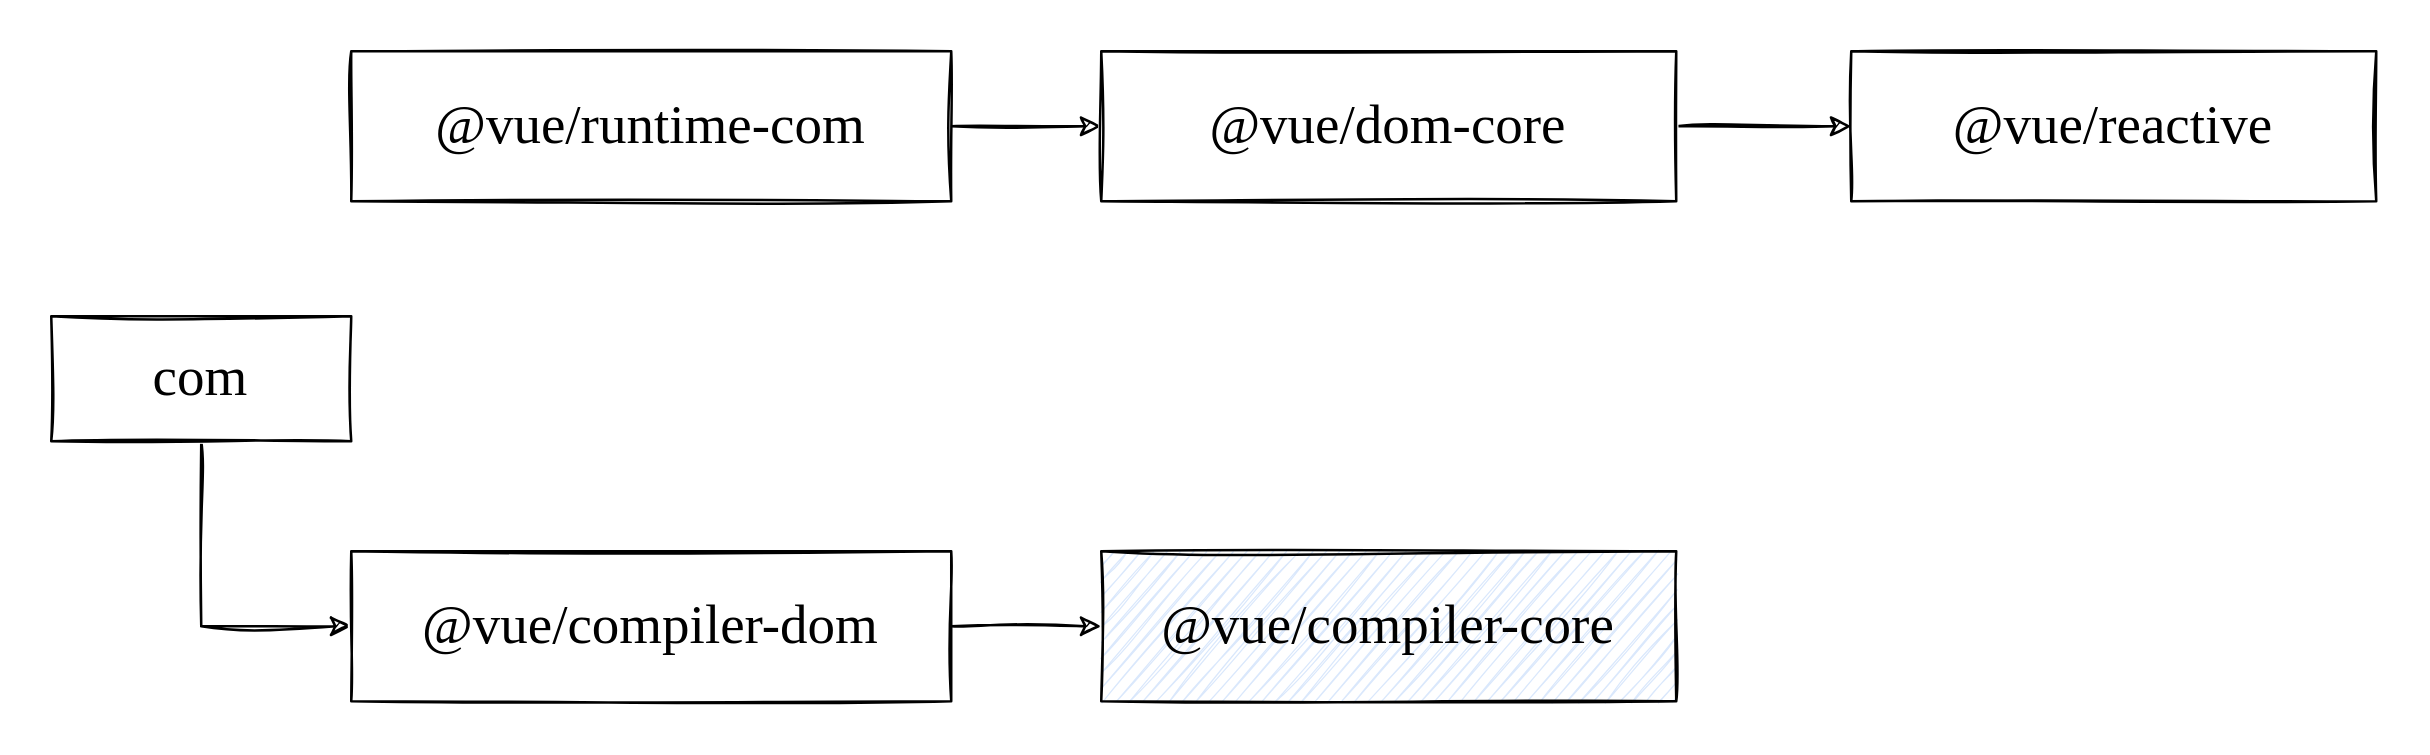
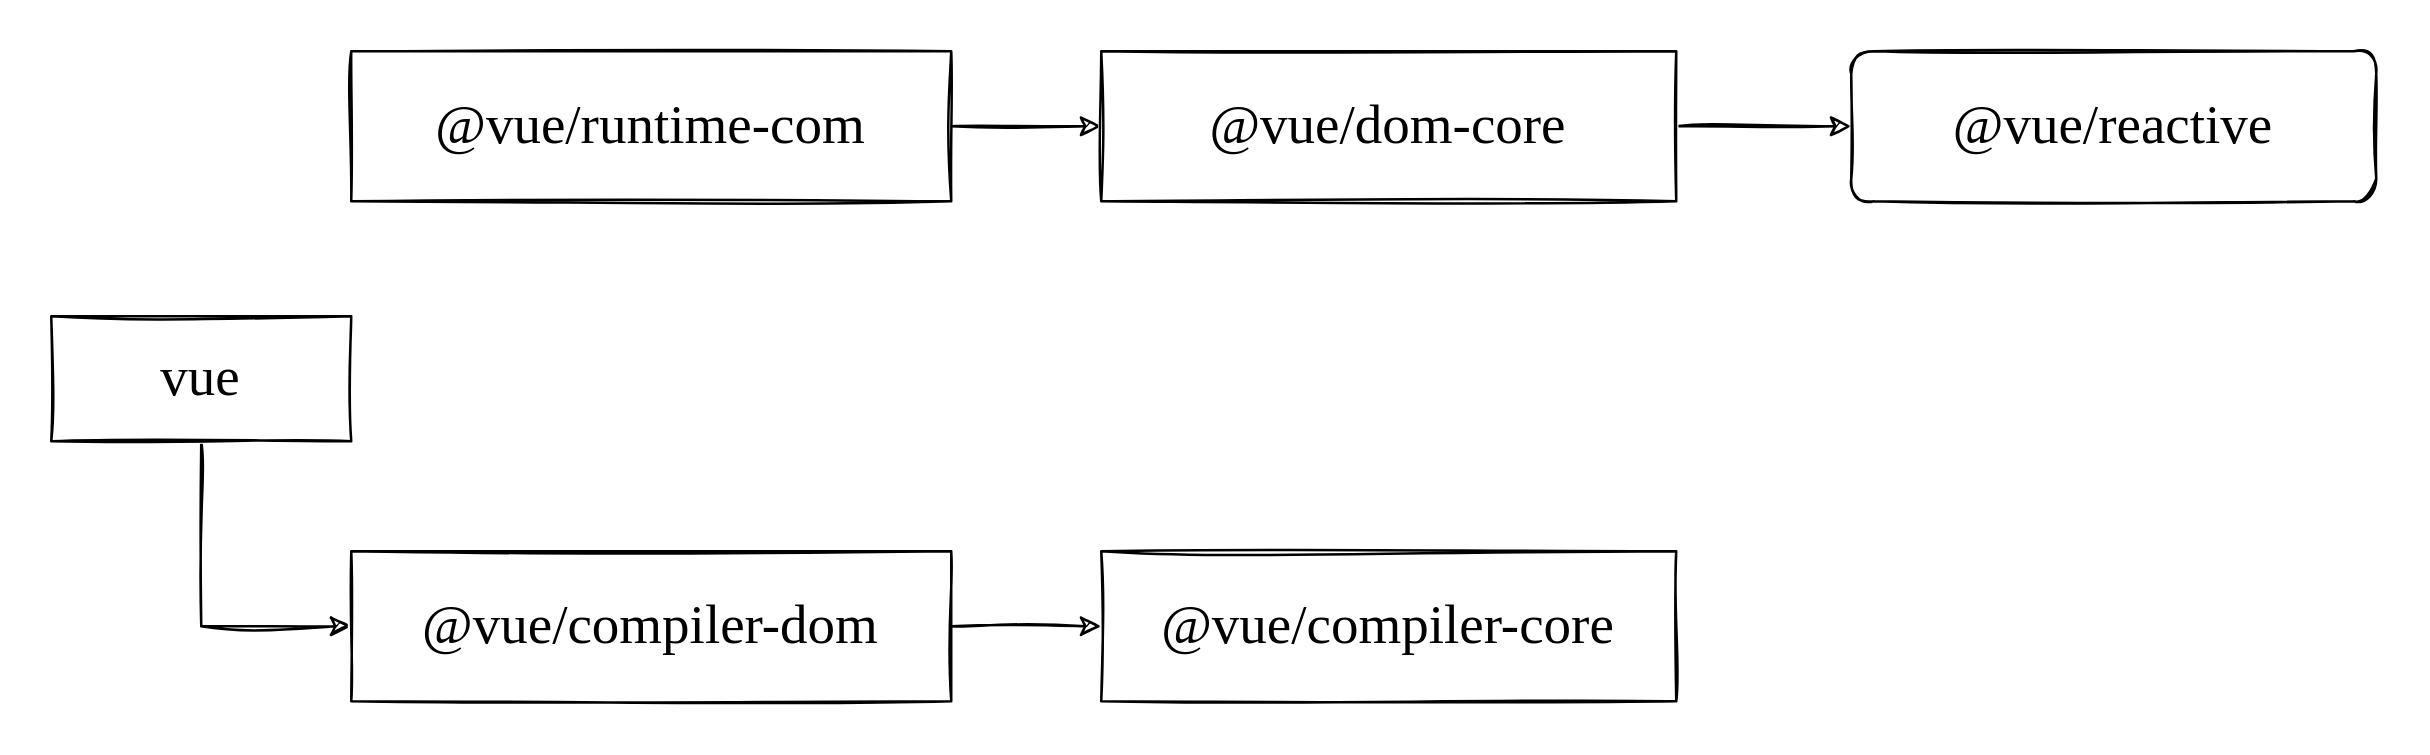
node "@vue/reactive": shape rectangle -> rounded rectangle
node "com": label "com" -> "vue"
node "@vue/compiler-core": fillcolor #dae8fc -> #ffffff
